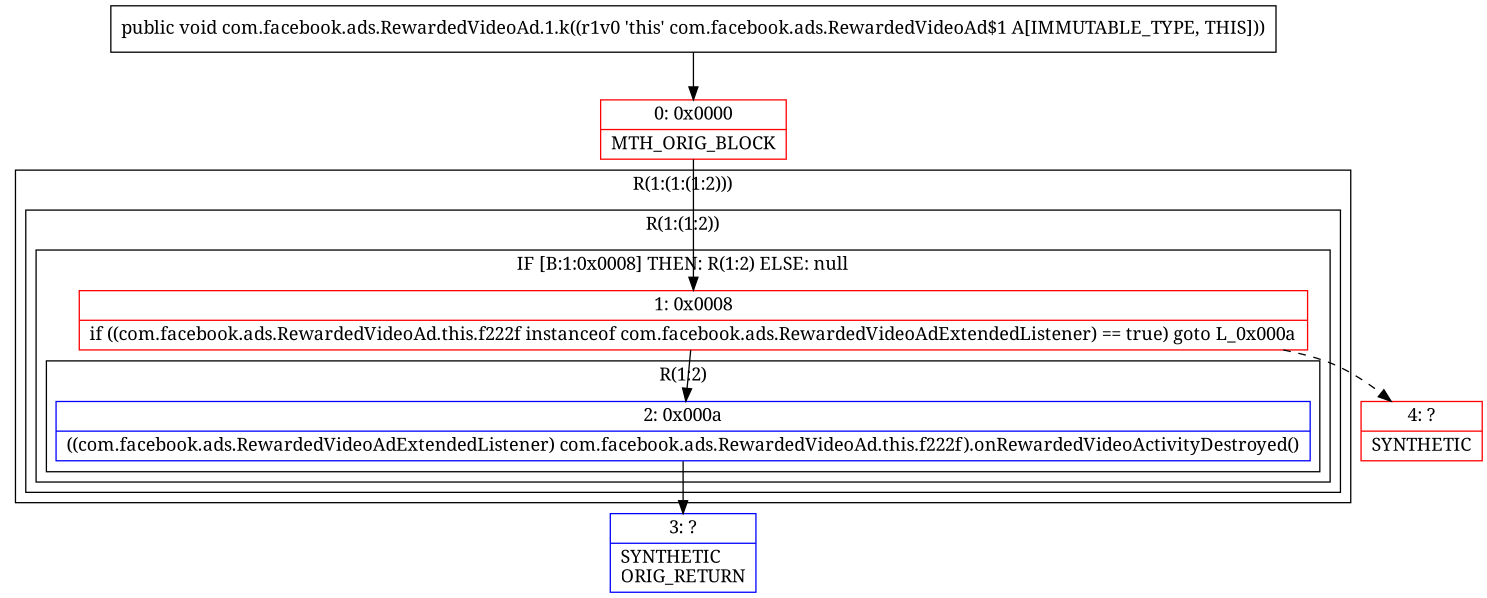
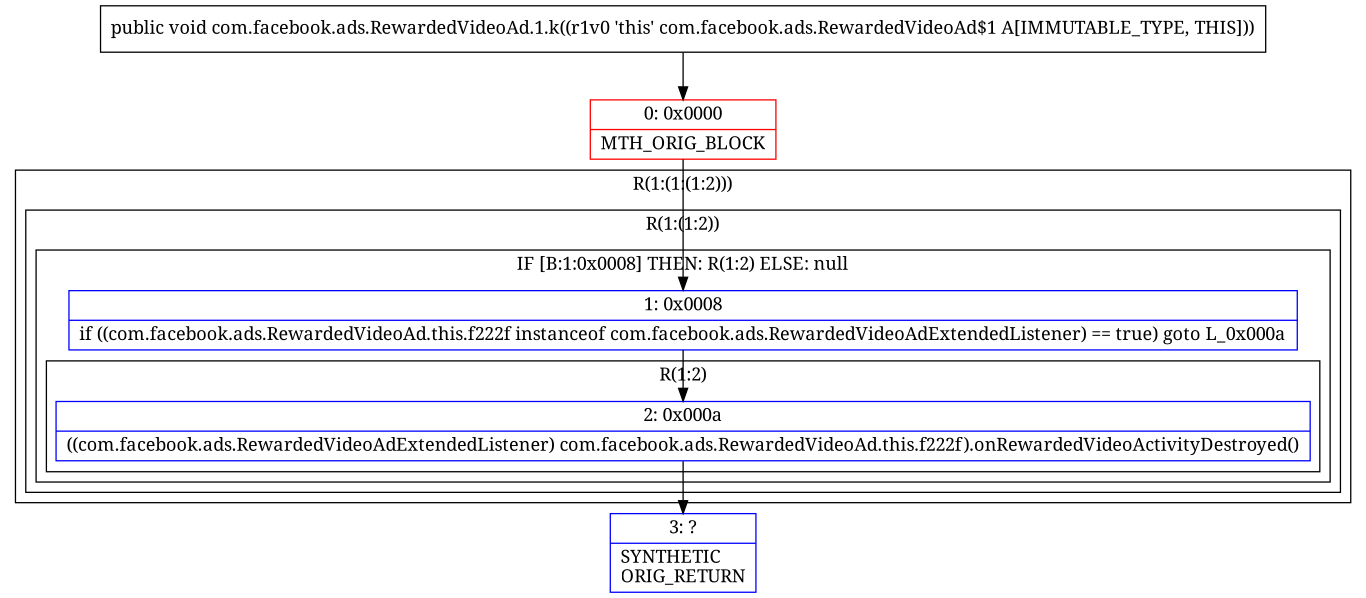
node "1: 0x0008": color red -> blue
node "4: ?": removed
